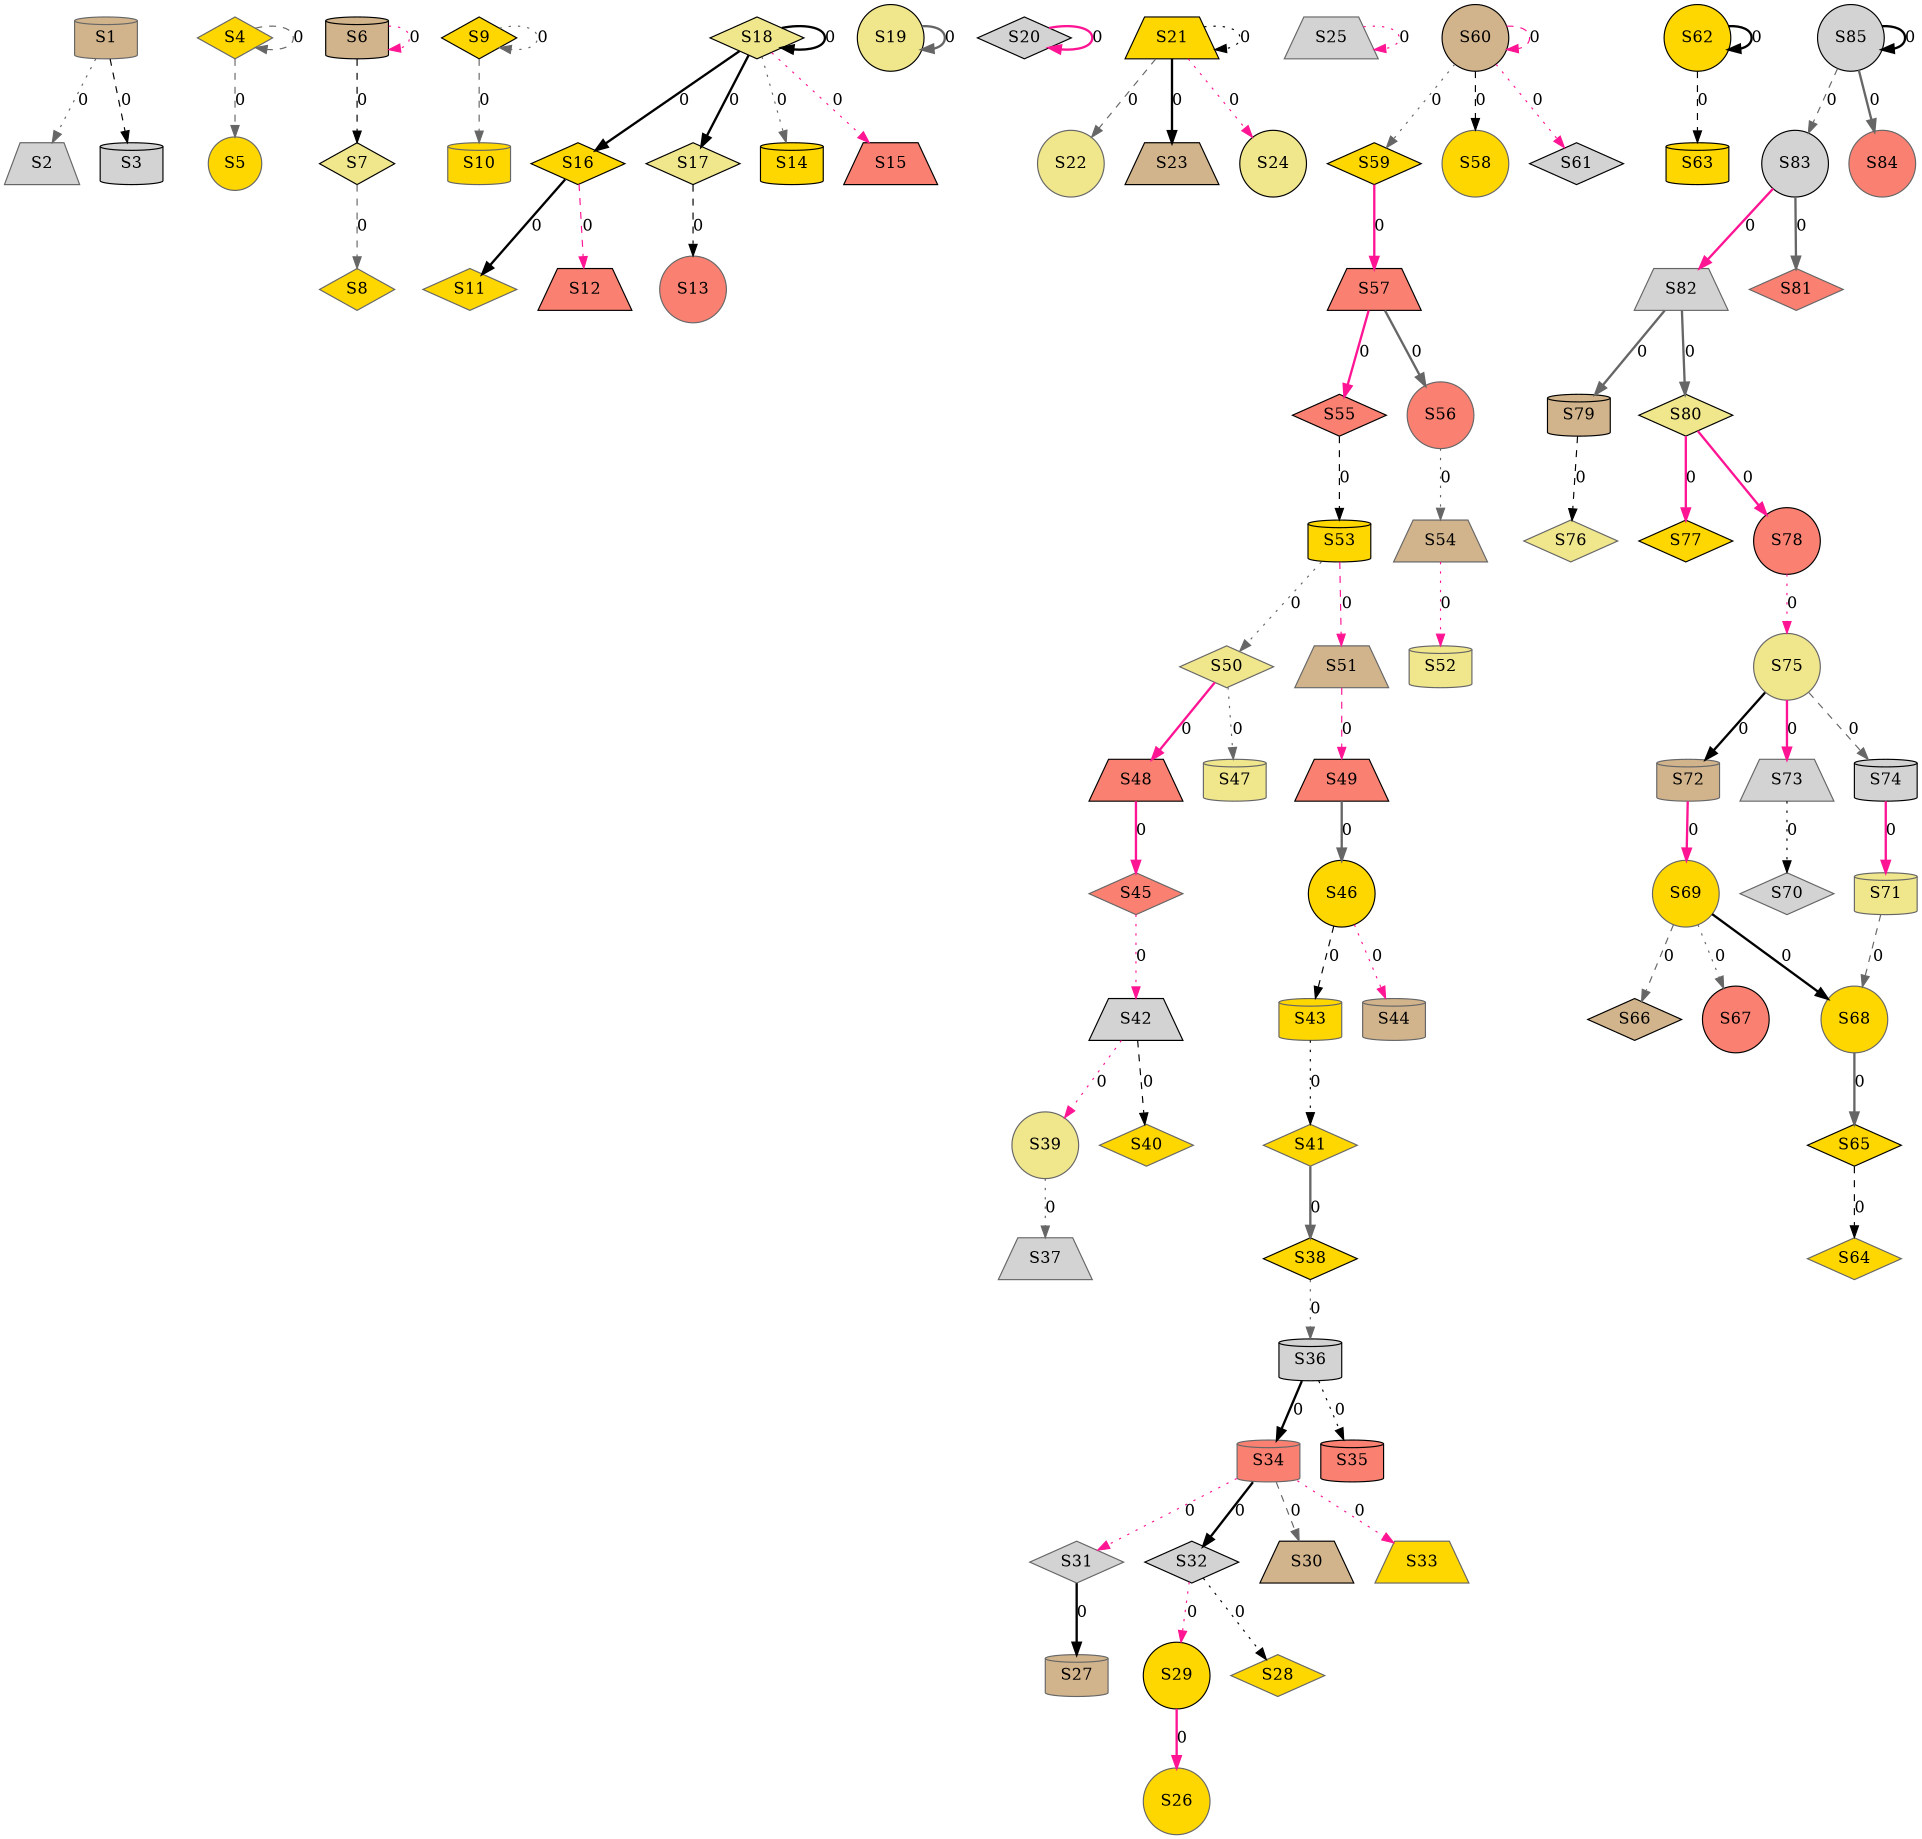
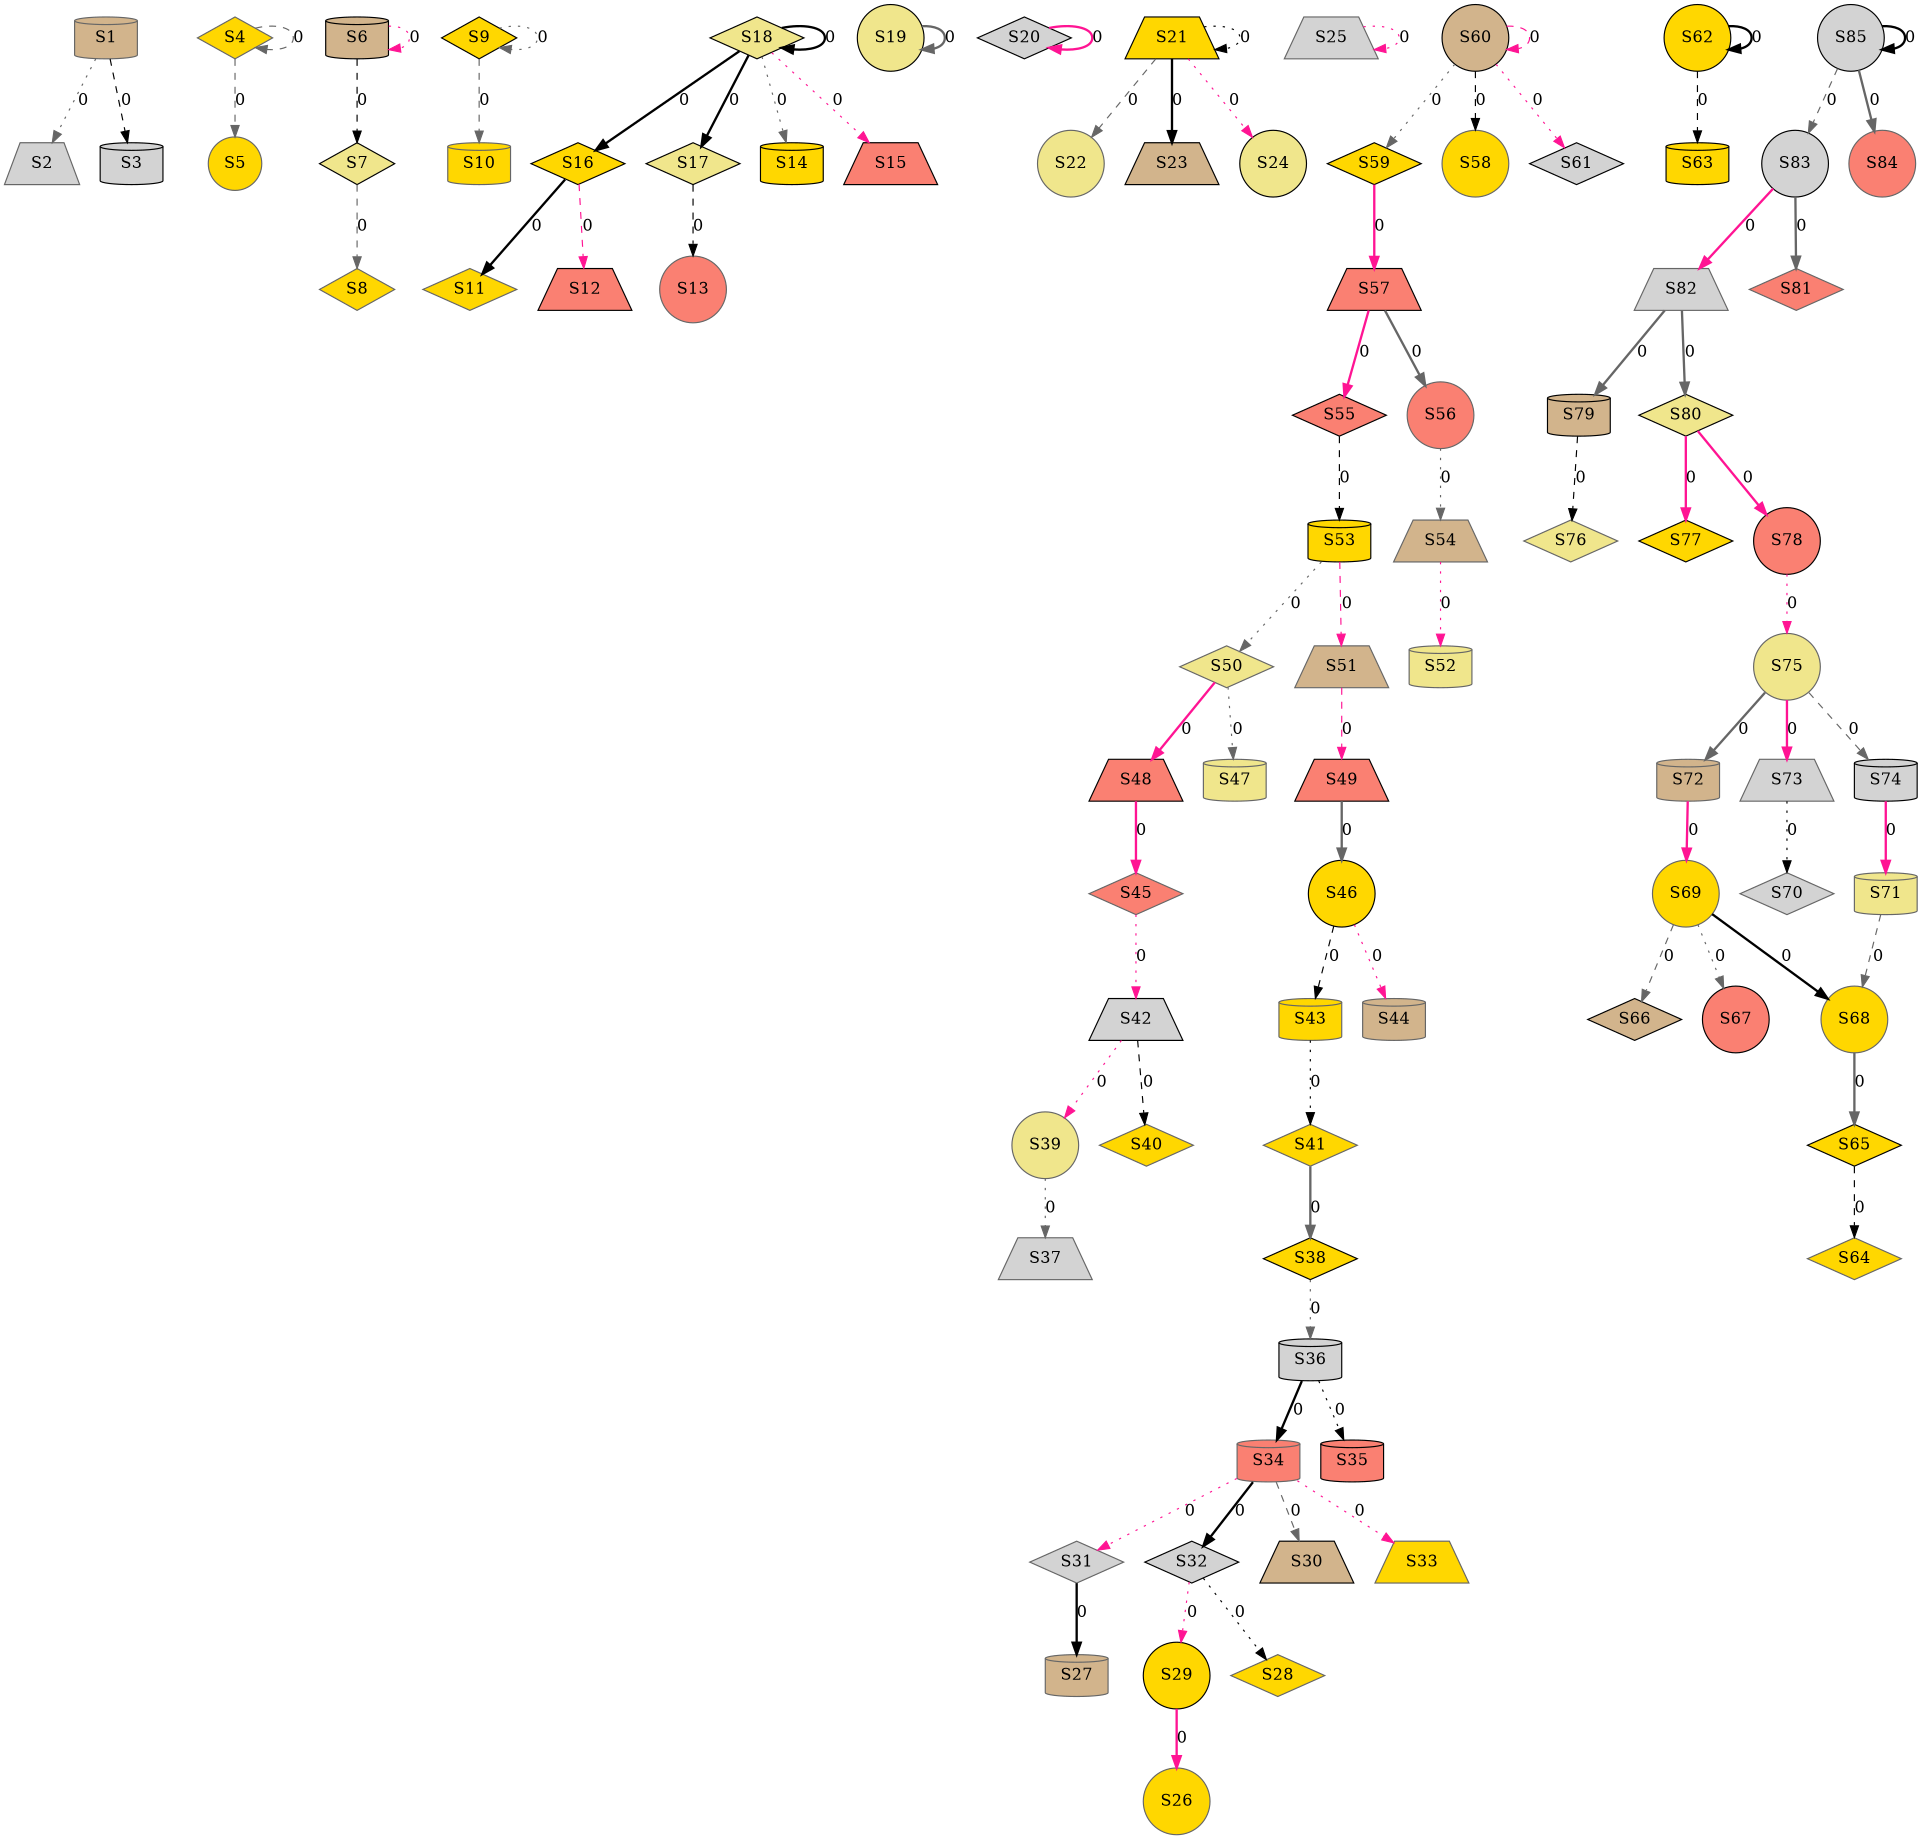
edge "S75" -> "S72": color black -> gray40
